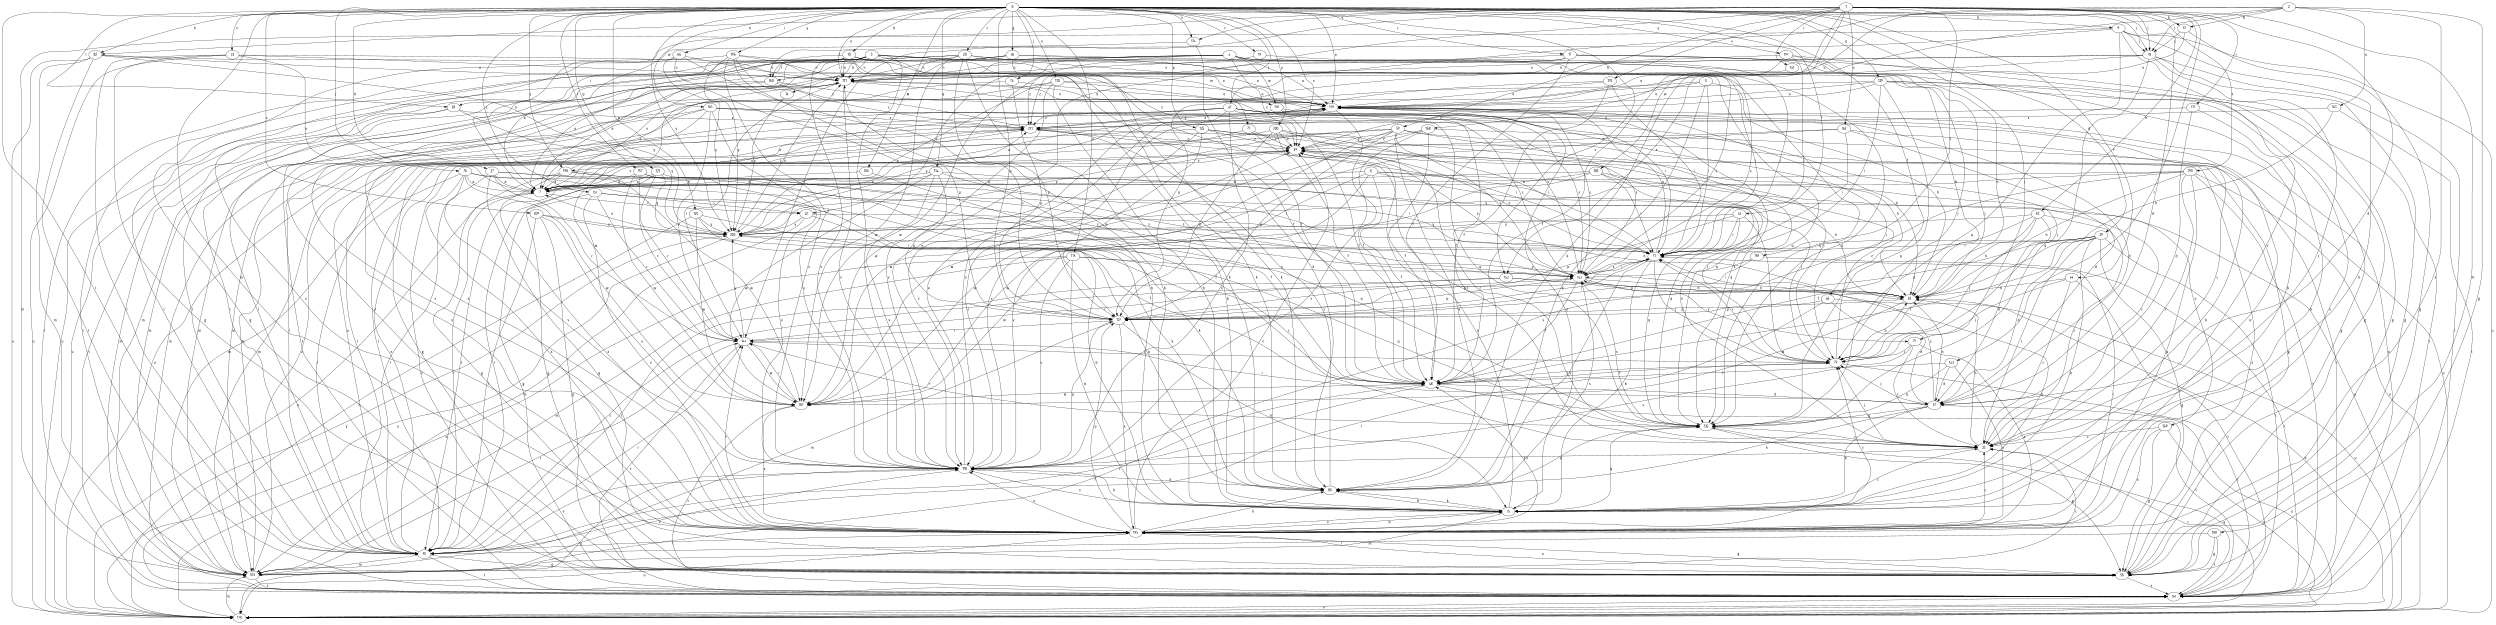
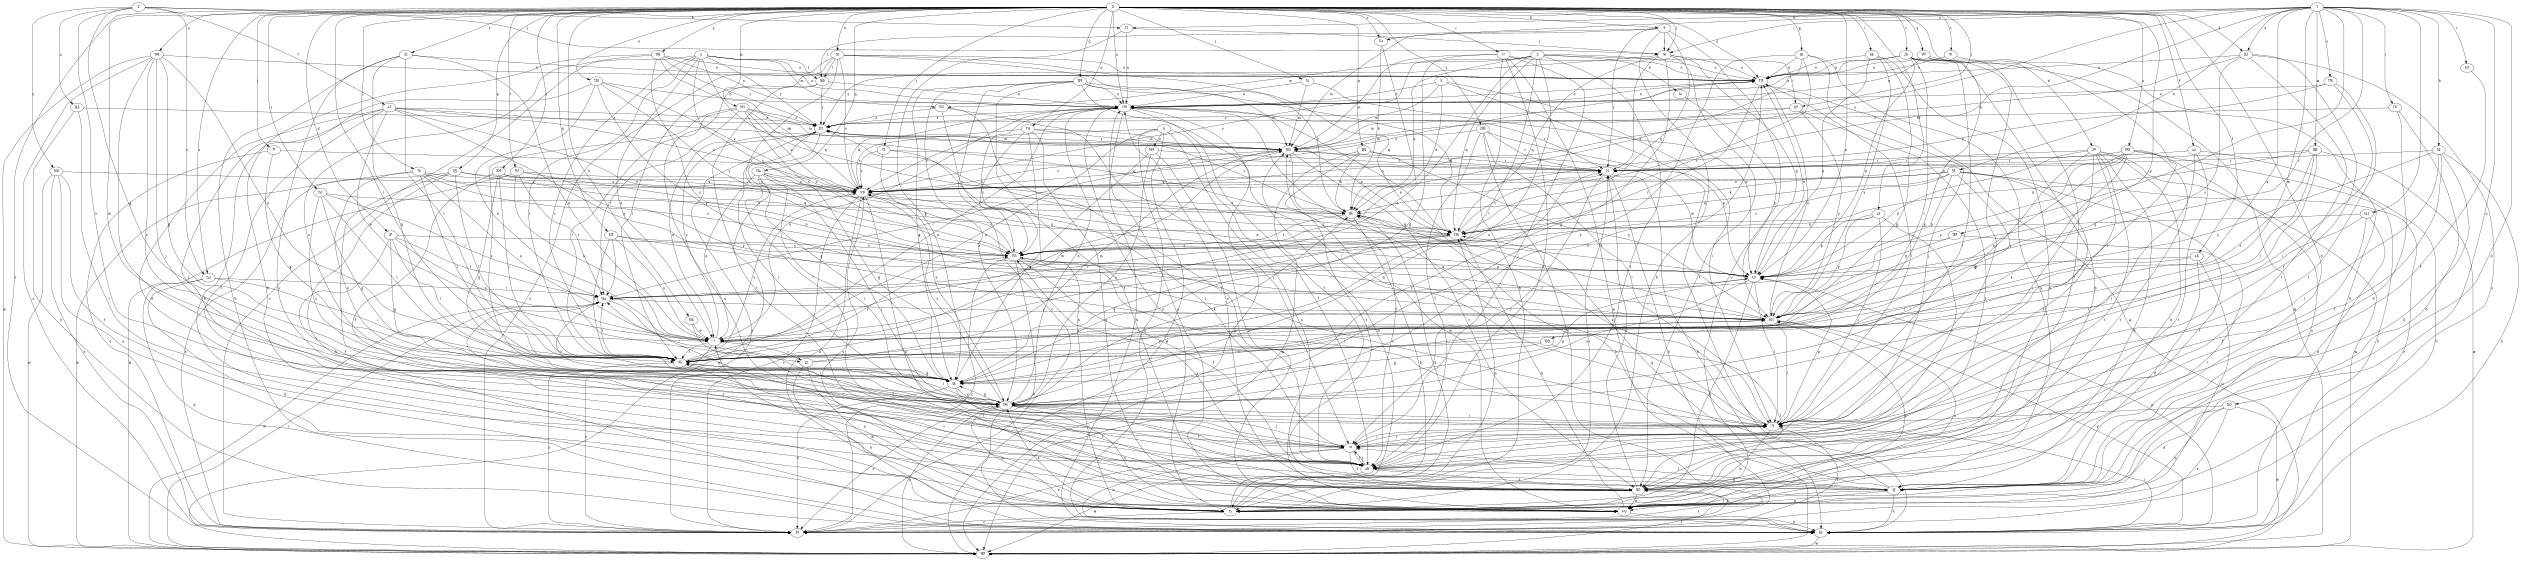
edge "39" -> "198": reversed
edge "151" -> "22": now "151" -> "95"
edge "153" -> "72": now "153" -> "178"
